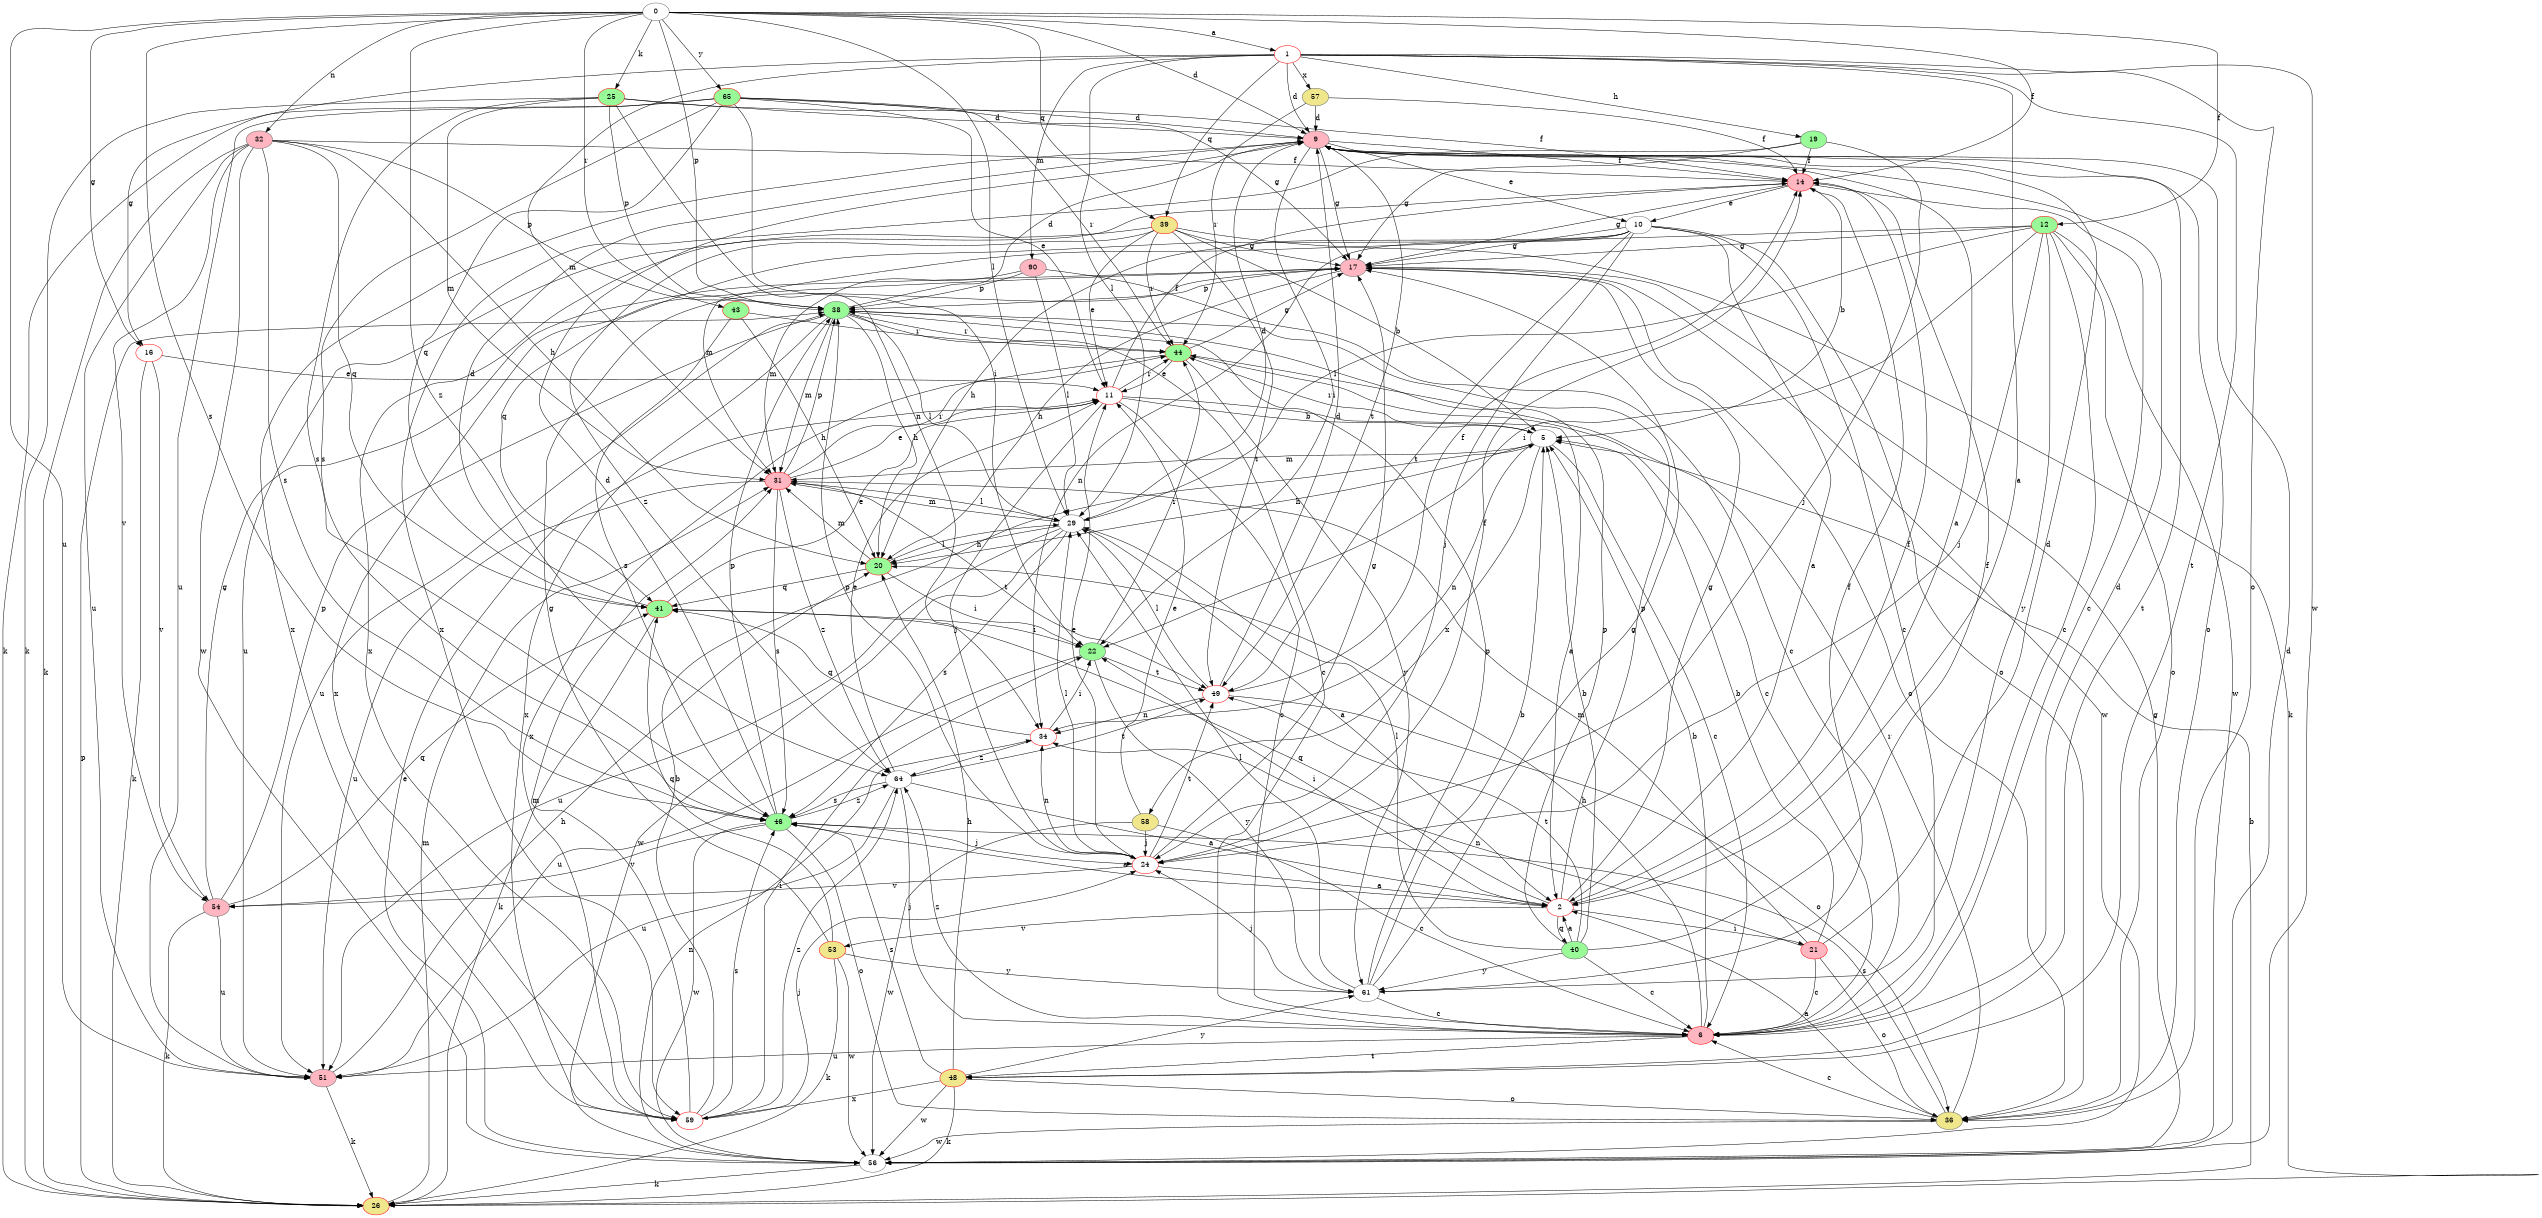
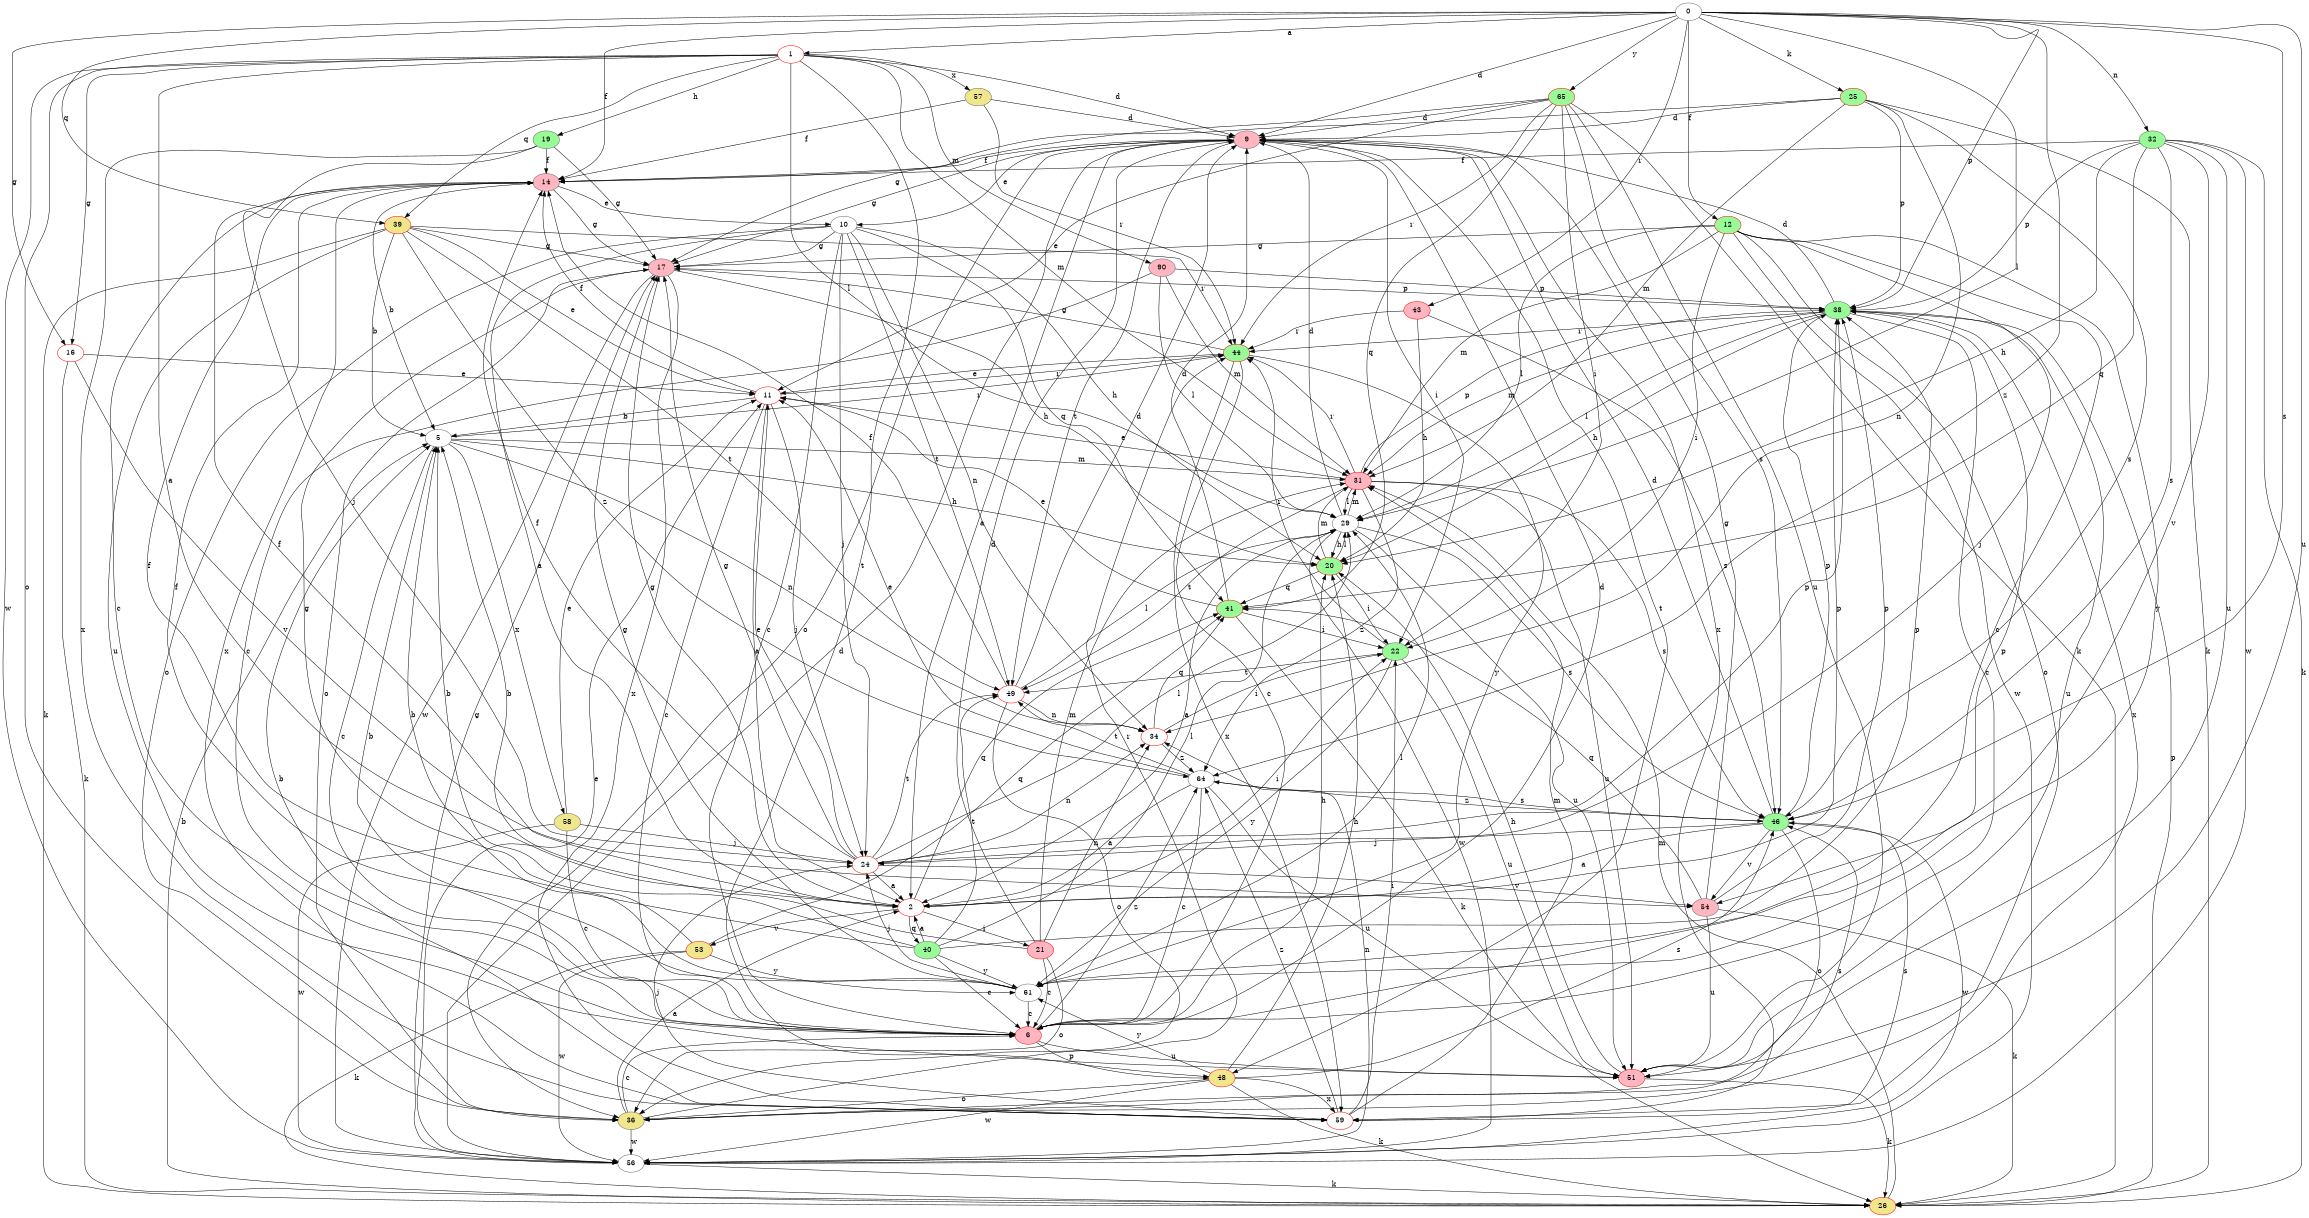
node "32": fillcolor lightpink -> palegreen
node "14": color red -> gray40
node "43": fillcolor palegreen -> lightpink
edge "54" -> "17": now "54" -> "9"
edge "64" -> "6": label "j" -> "c"
edge "6" -> "48": label "t" -> "p"
node "51": color gray40 -> red
